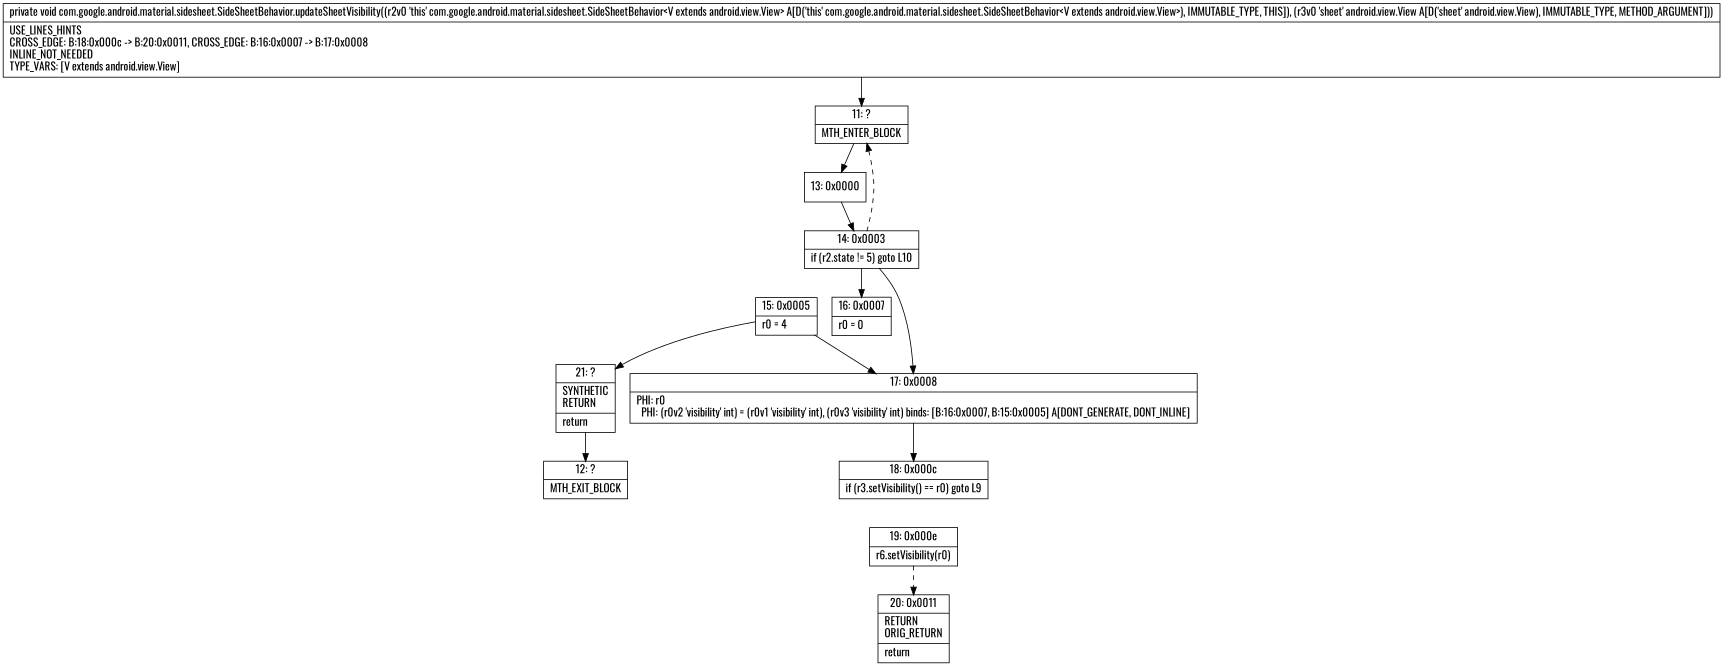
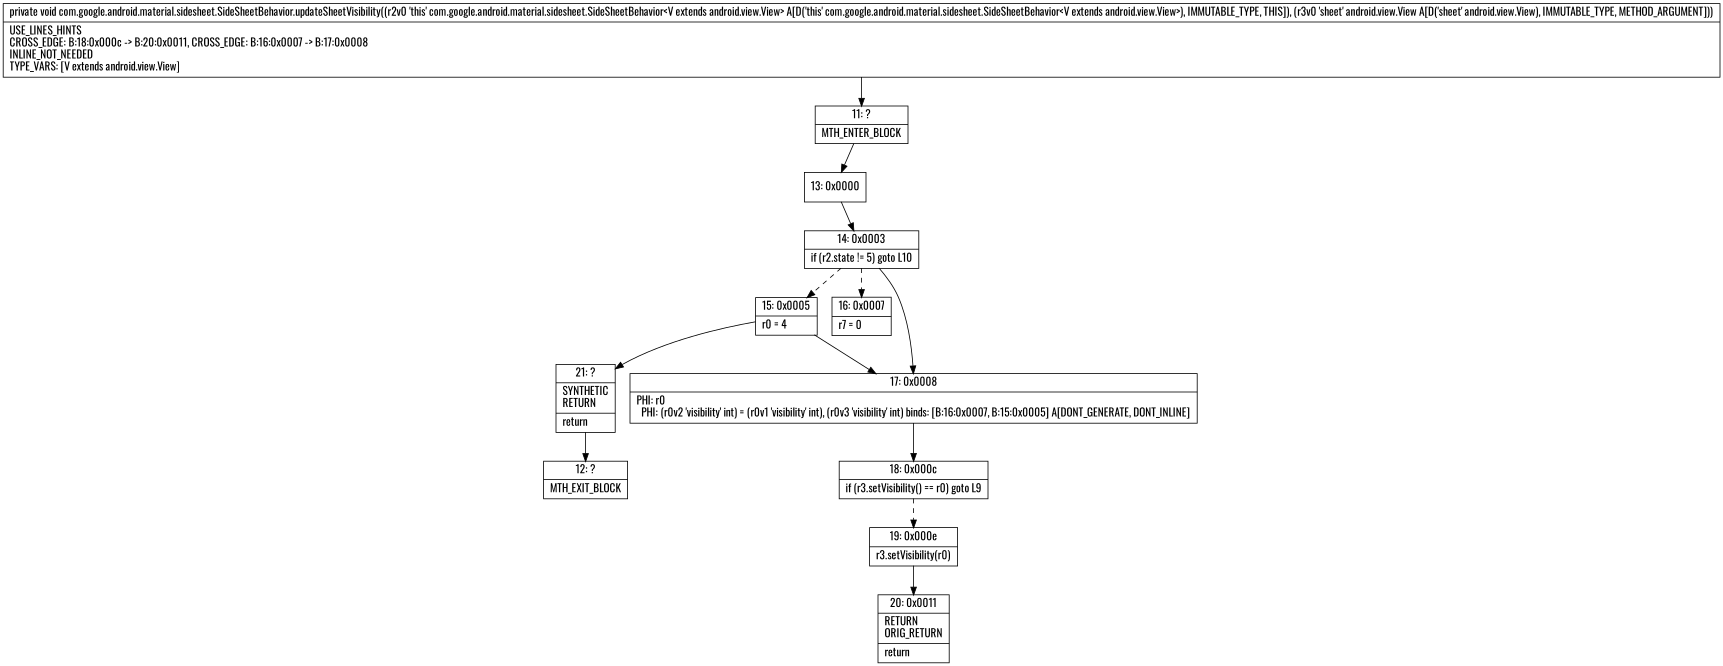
edge "14: 0x0003" -> "11: ?": now "14: 0x0003" -> "15: 0x0005"
edge "14: 0x0003" -> "16: 0x0007": style solid -> dashed
node "16: 0x0007": text "r0 = 0" -> "r7 = 0"
edge "18: 0x000c" -> "19: 0x000e": added
node "19: 0x000e": text "r6.setVisibility(r0)" -> "r3.setVisibility(r0)"
edge "19: 0x000e" -> "20: 0x0011": style dashed -> solid
